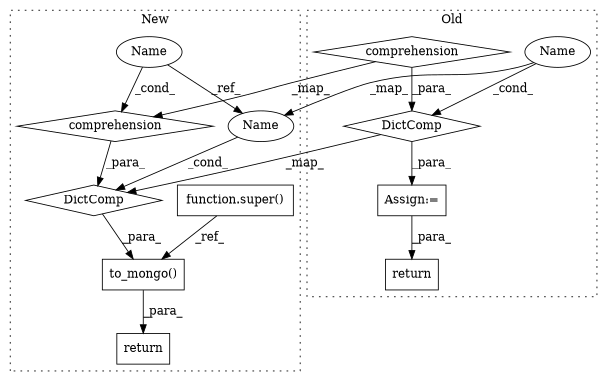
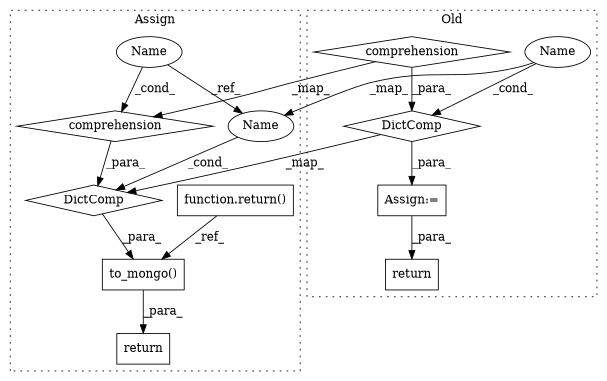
cluster "New": label "New" -> "Assign"
node "function.super()": label "function.super()" -> "function.return()"
